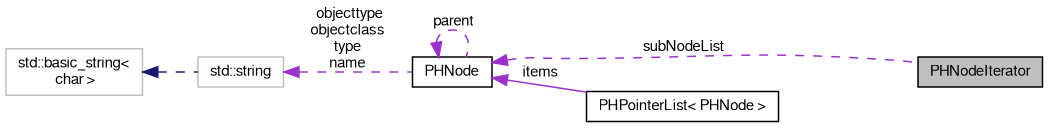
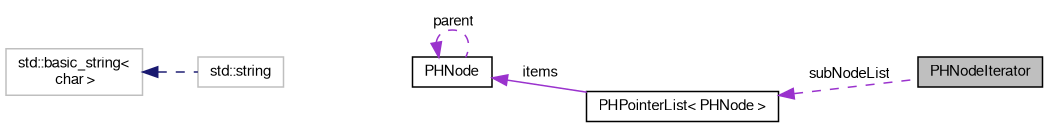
edge "PHNodeIterator" -> "PHNode": now "PHNodeIterator" -> "PHPointerList< PHNode >"
edge "PHNode" -> "std::string": removed, label "objecttype objectclass type name"
